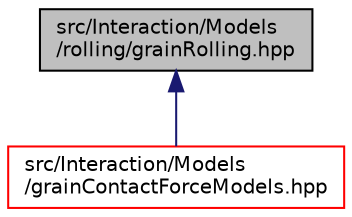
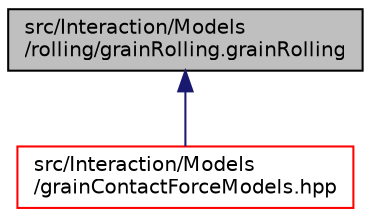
node "src/Interaction/Models /rolling/grainRolling.hpp": label "src/Interaction/Models /rolling/grainRolling.hpp" -> "src/Interaction/Models /rolling/grainRolling.grainRolling"
